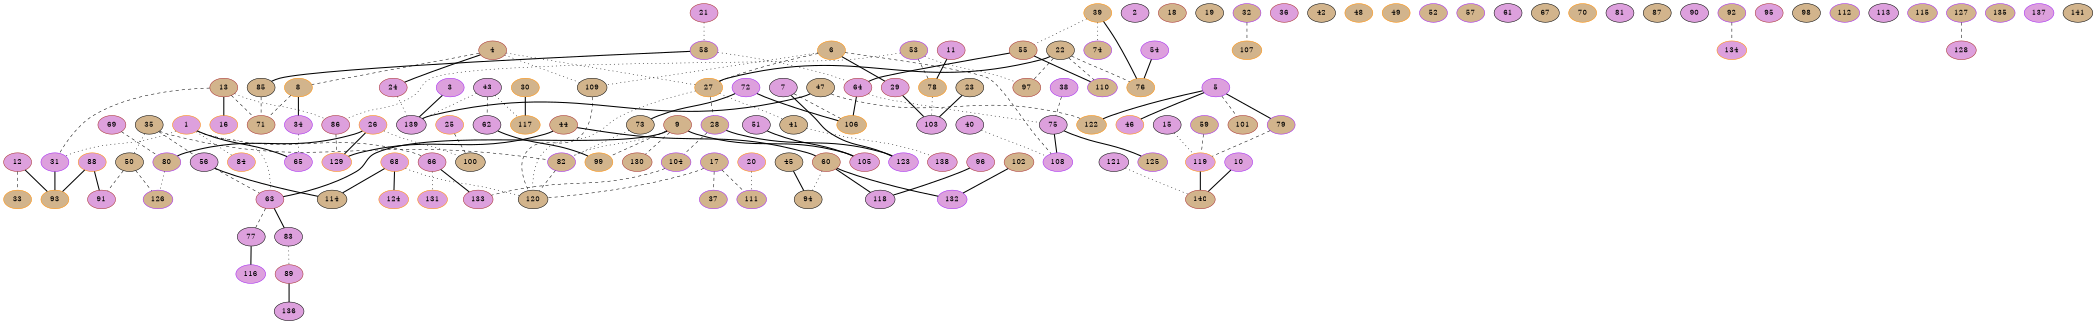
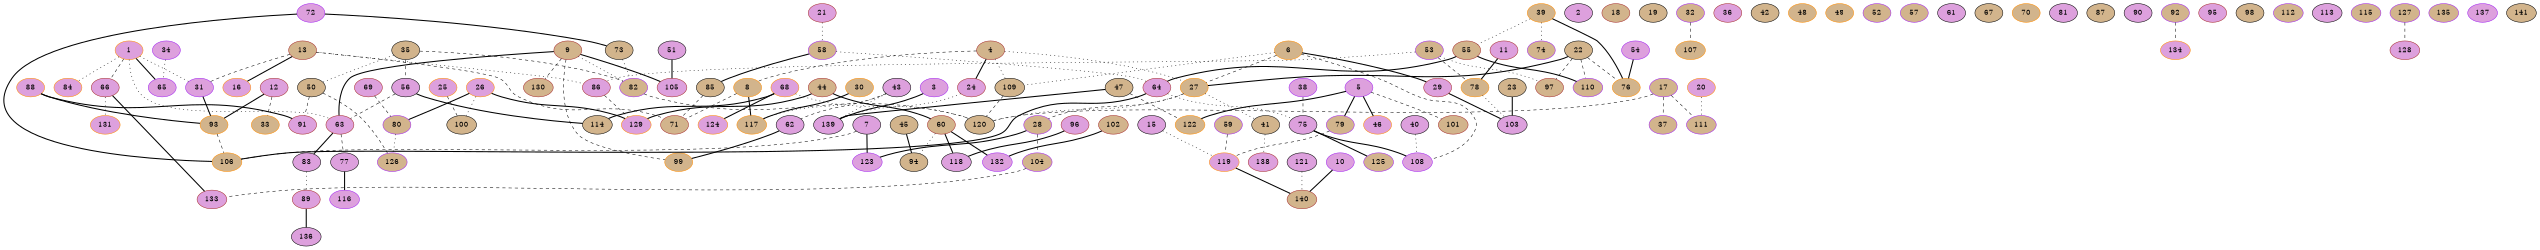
edge "8" -- "34": now "8" -- "117"
edge "93" -- "106": added
